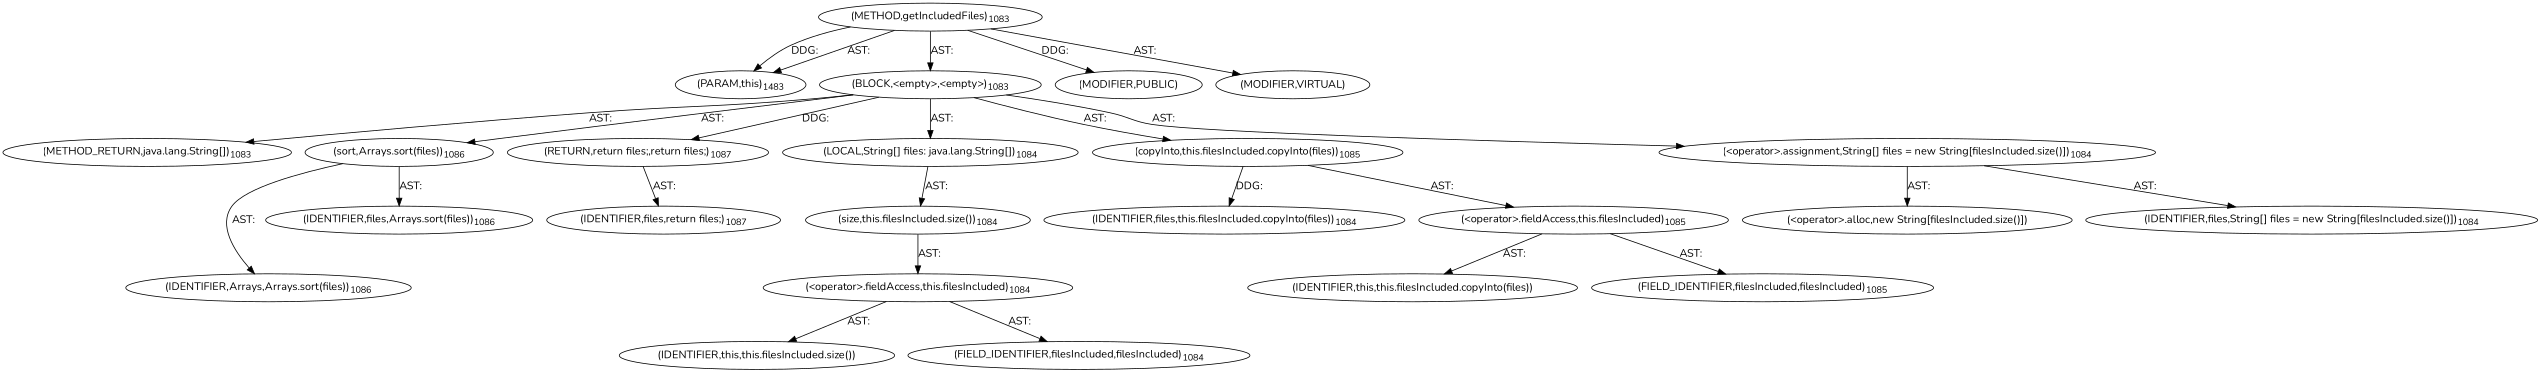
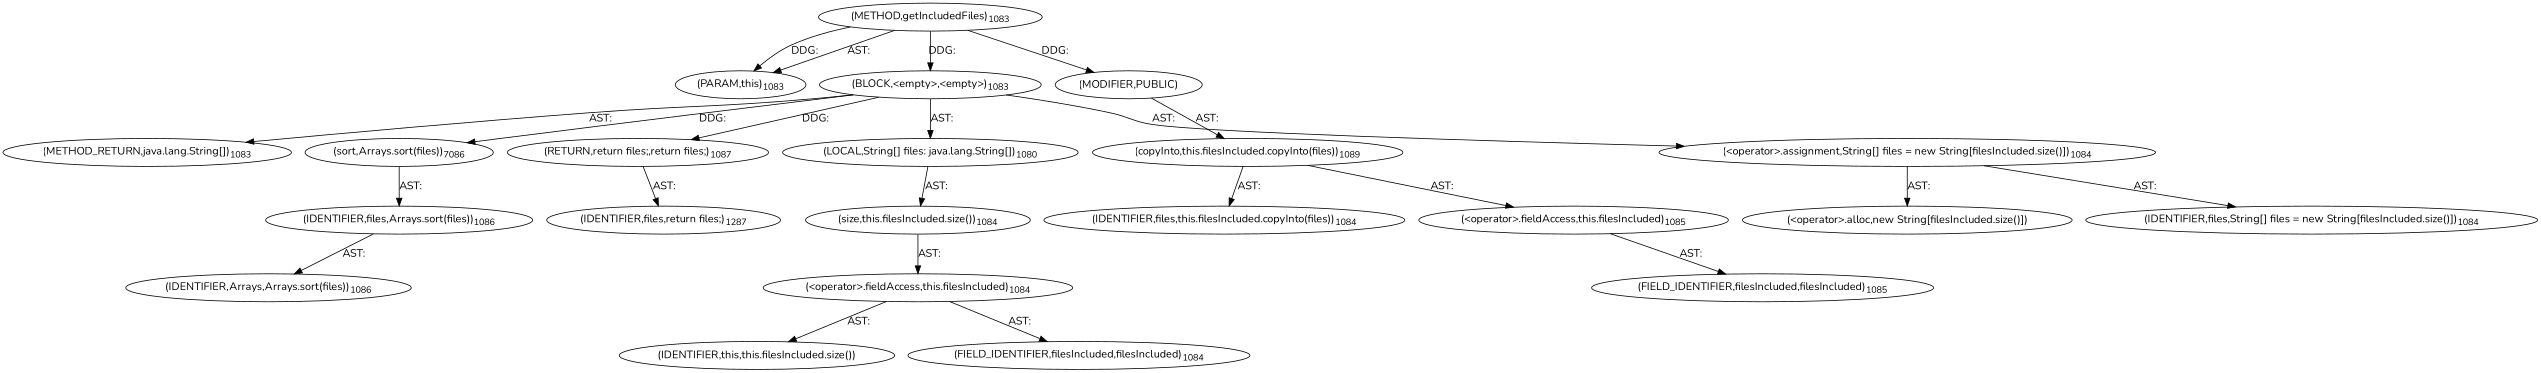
edge "(METHOD,getIncludedFiles)" -> "(BLOCK,<empty>,<empty>)": label "AST: " -> "DDG: "
node "(PARAM,this)": text "1483" -> "1083"
node "(MODIFIER,VIRTUAL)": removed
edge "(BLOCK,<empty>,<empty>)" -> "(sort,Arrays.sort(files))": label "AST: " -> "DDG: "
edge "(BLOCK,<empty>,<empty>)" -> "(copyInto,this.filesIncluded.copyInto(files))": now "(MODIFIER,PUBLIC)" -> "(copyInto,this.filesIncluded.copyInto(files))"
node "(sort,Arrays.sort(files))": text "1086" -> "7086"
node "(LOCAL,String[] files: java.lang.String[])": text "1084" -> "1080"
node "(copyInto,this.filesIncluded.copyInto(files))": text "1085" -> "1089"
edge "(copyInto,this.filesIncluded.copyInto(files))" -> "(IDENTIFIER,files,this.filesIncluded.copyInto(files))": label "DDG: " -> "AST: "
edge "(sort,Arrays.sort(files))" -> "(IDENTIFIER,Arrays,Arrays.sort(files))": now "(IDENTIFIER,files,Arrays.sort(files))" -> "(IDENTIFIER,Arrays,Arrays.sort(files))"
node "(IDENTIFIER,files,return files;)": text "1087" -> "1287"
node "(IDENTIFIER,this,this.filesIncluded.copyInto(files))": removed
